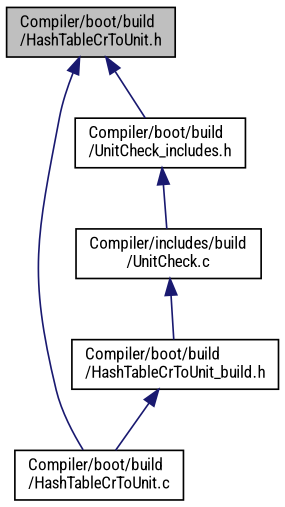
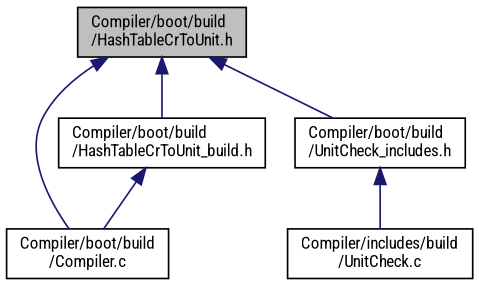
edge "Compiler/boot/build /HashTableCrToUnit_build.h" -> "Compiler/includes/build /UnitCheck.c": now "Compiler/boot/build /HashTableCrToUnit_build.h" -> "Compiler/boot/build /HashTableCrToUnit.h"
node "Compiler/boot/build /HashTableCrToUnit.c": label "Compiler/boot/build /HashTableCrToUnit.c" -> "Compiler/boot/build /Compiler.c"
